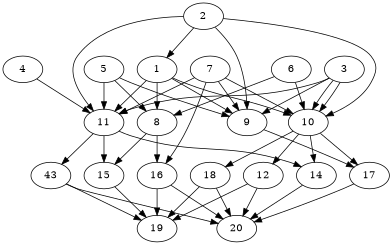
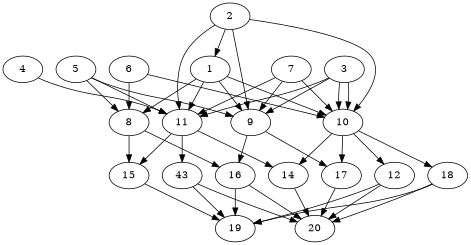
edge "7" -> "16": now "9" -> "16"
